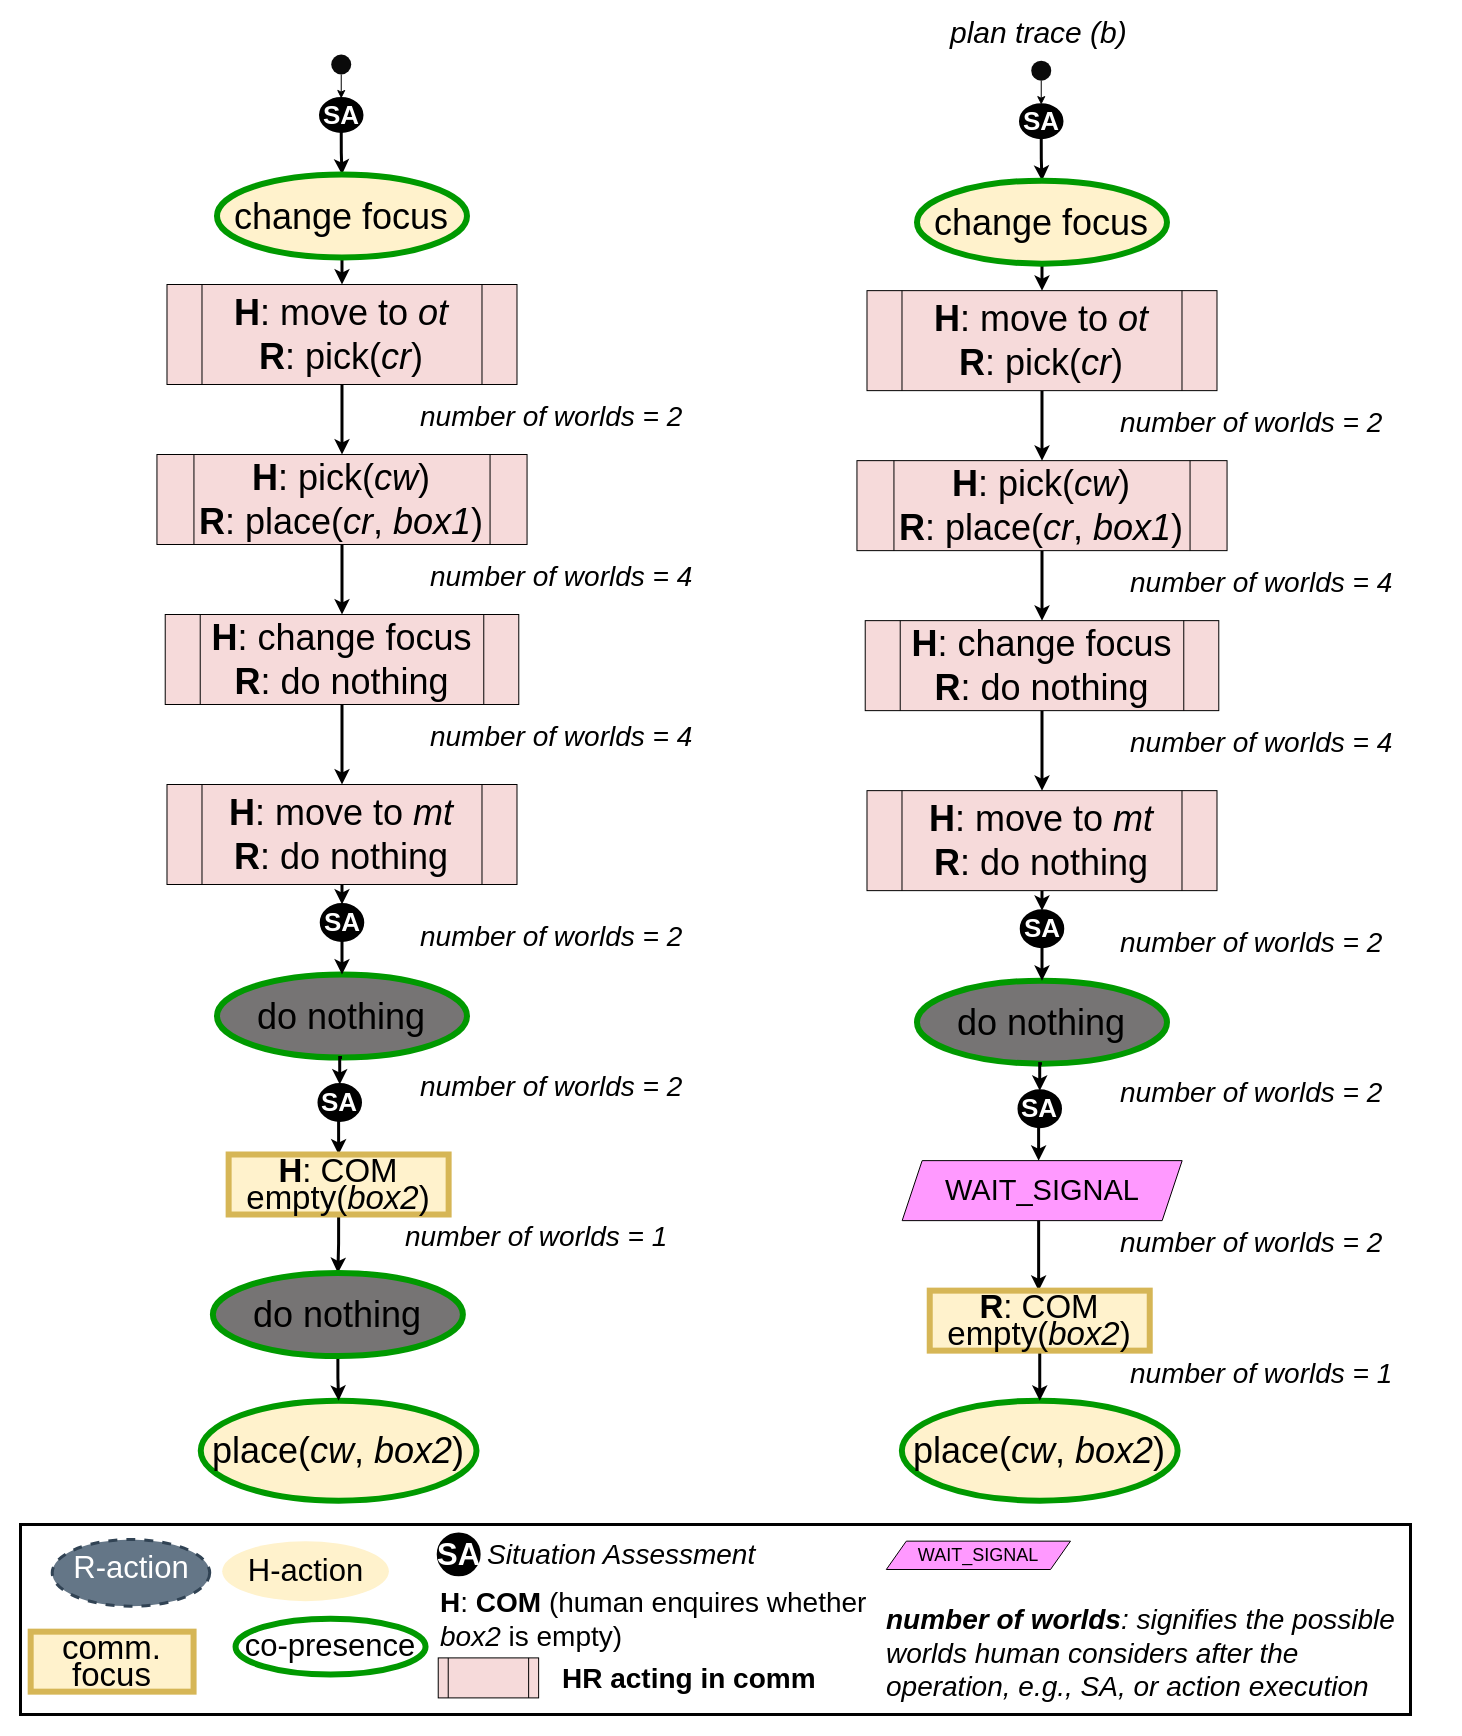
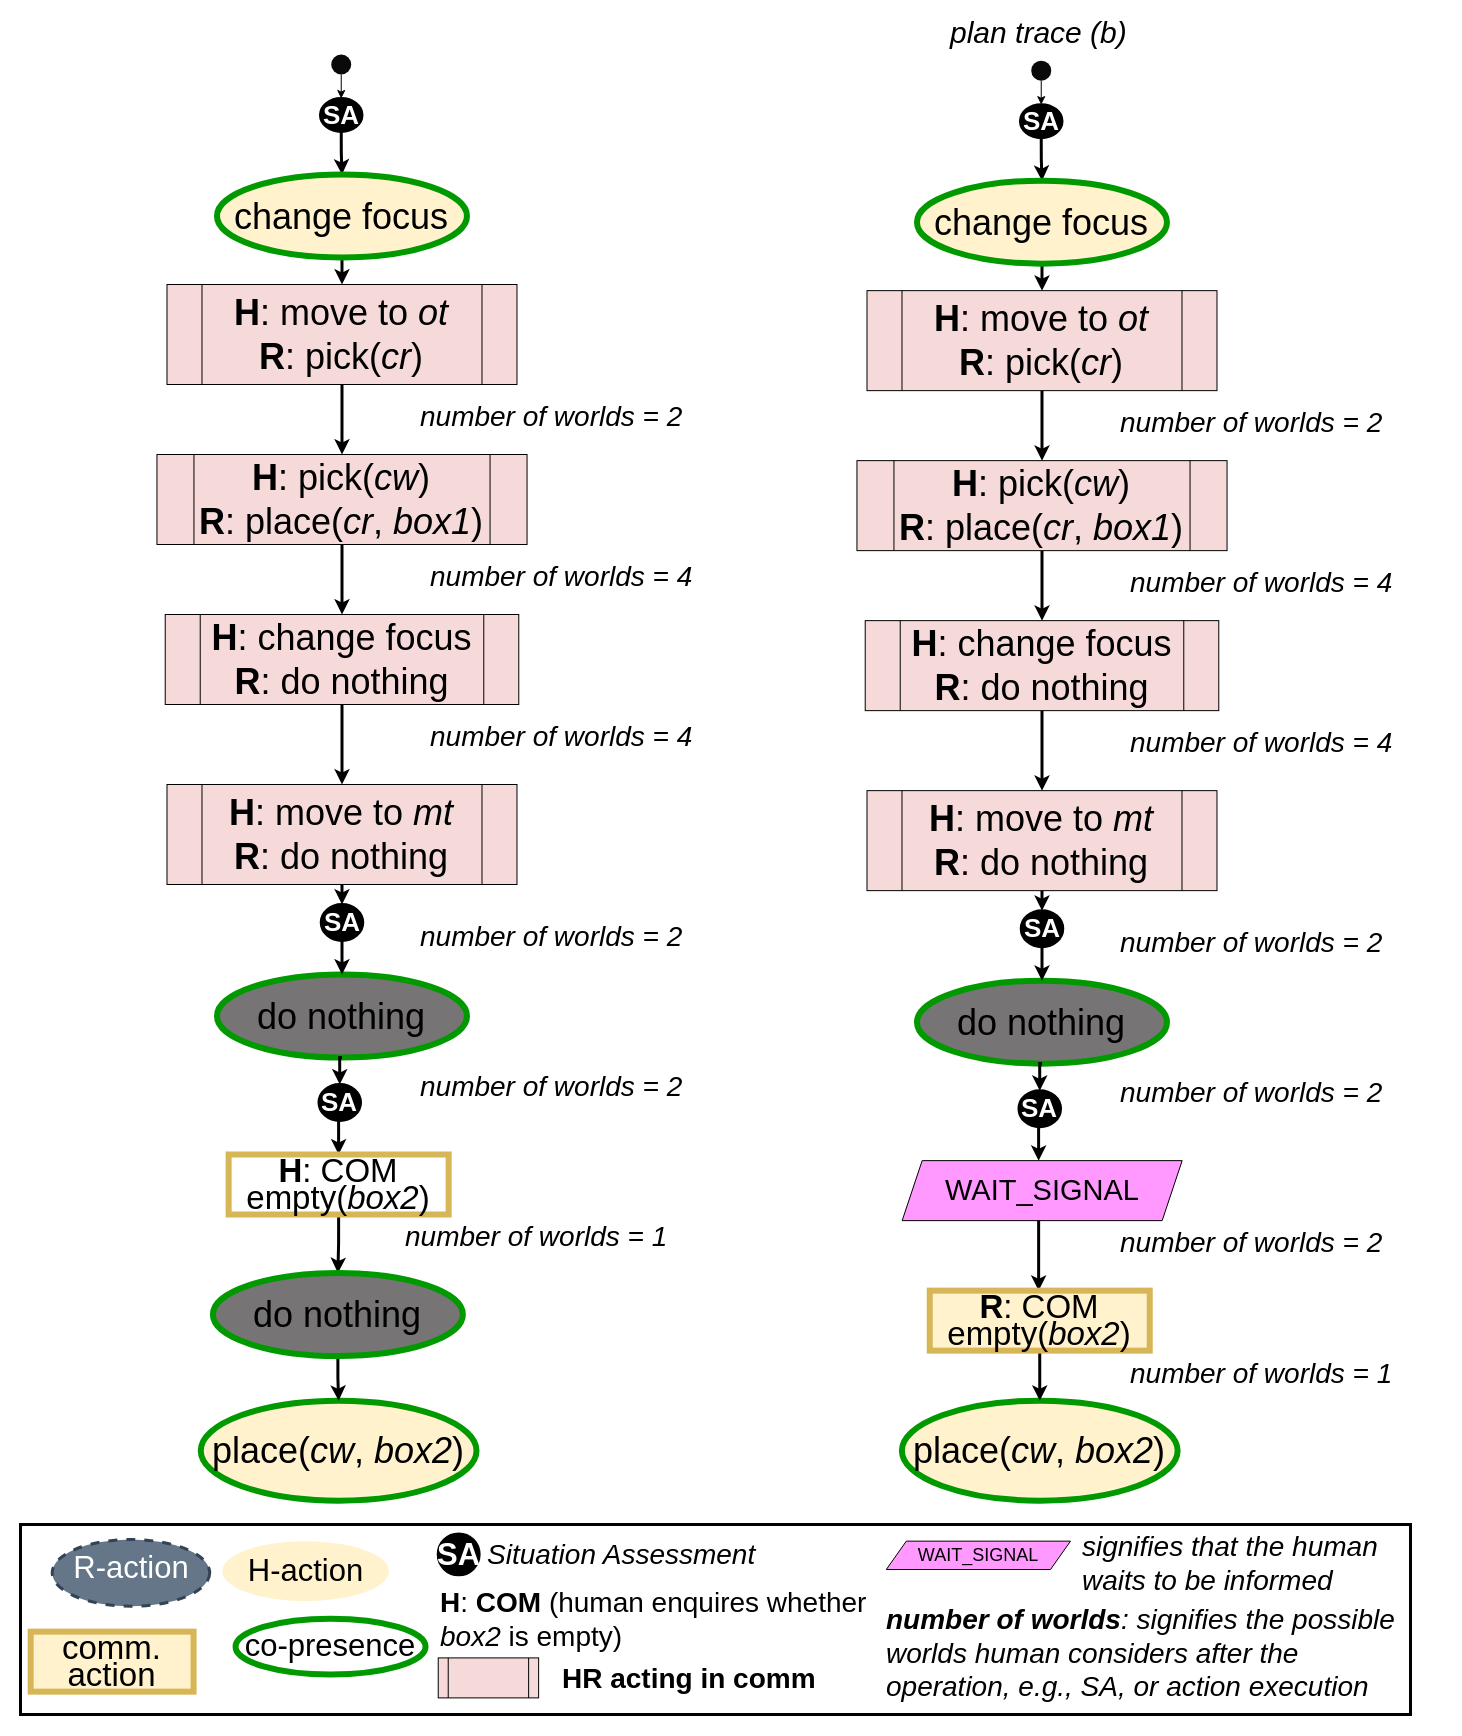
node "H: COM empty(box2)": fillcolor #fff2cc -> #ffffff
node "signifies that the human waits to be informed": added
node "comm. focus": label "comm. focus" -> "comm. action"
